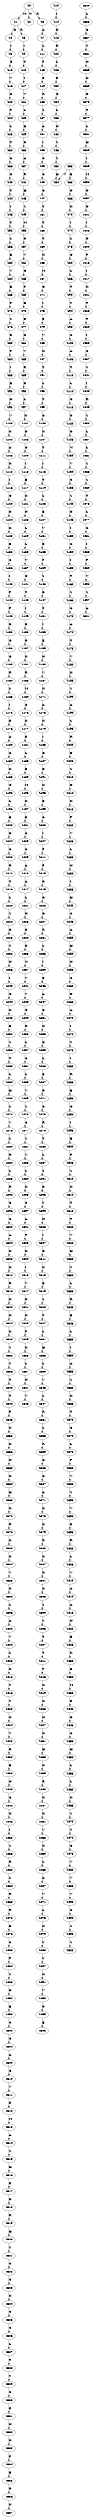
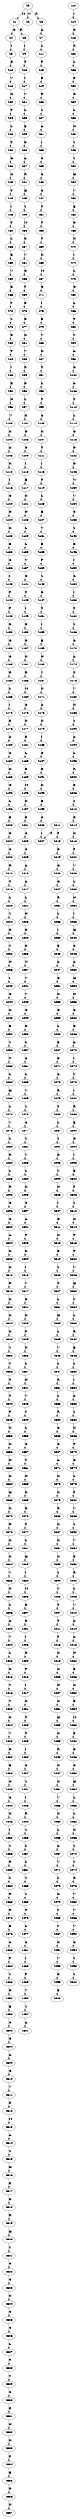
edge "S58" -> "S54": reversed
node "S461": label "S461" -> "S561"
edge "S207" -> "S211": reversed
edge "S345" -> "S349": added, label "Y"
